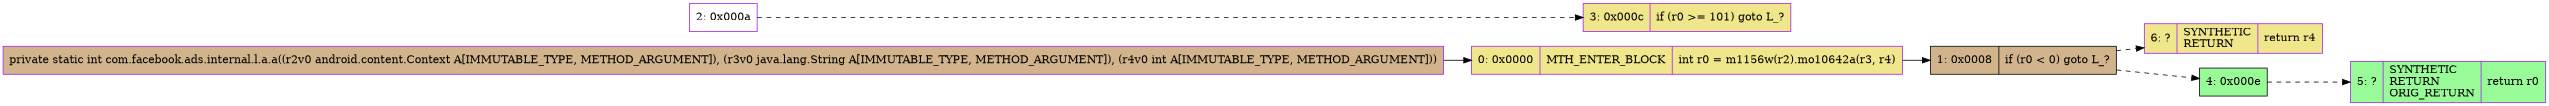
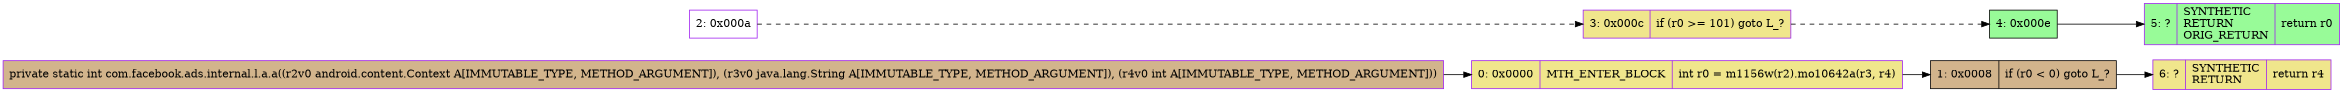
edge "1: 0x0008" -> "6: ?": style dashed -> solid
edge "1: 0x0008" -> "4: 0x000e": now "3: 0x000c" -> "4: 0x000e"
edge "4: 0x000e" -> "5: ?": style dashed -> solid
